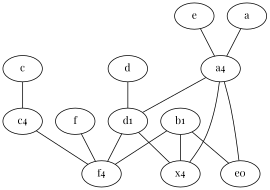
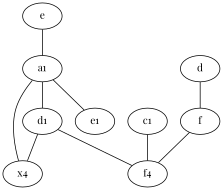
node "a": removed
node "c": removed
node "a4": label "a4" -> "a1"
edge "d" -- "d1": now "d" -- "f"
node "c4": label "c4" -> "c1"
node "b1": removed
node "e0": label "e0" -> "e1"
